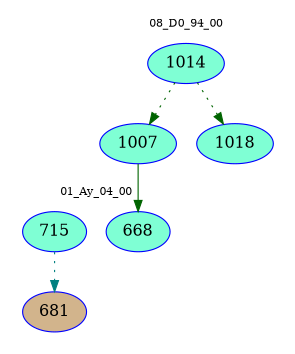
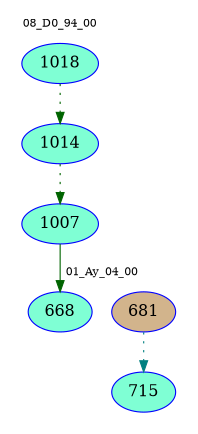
edge "1014" -> "1018": reversed
edge "715" -> "681": reversed
